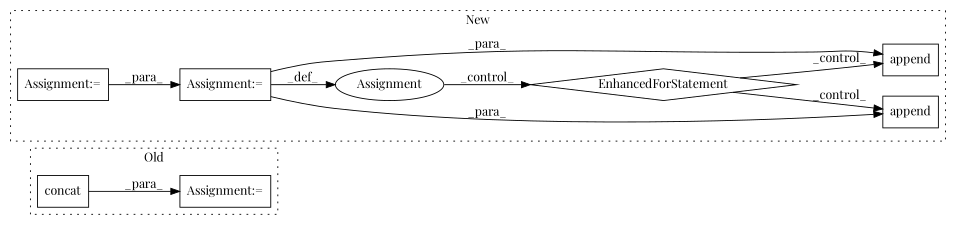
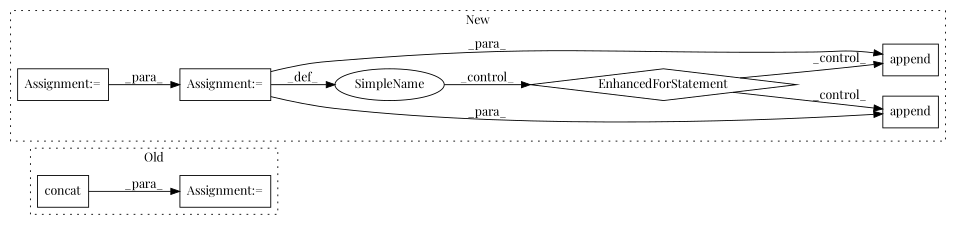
node "Assignment": label "Assignment" -> "SimpleName"
